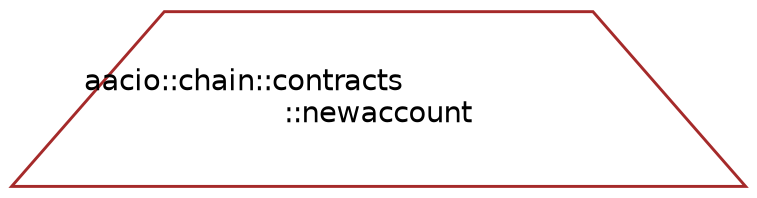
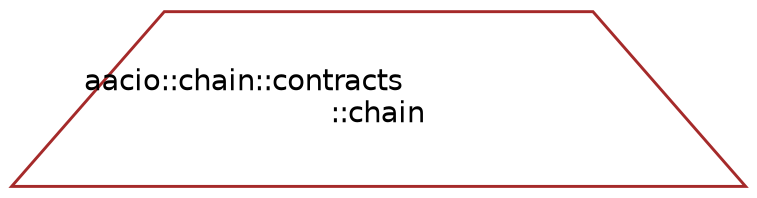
node "aacio::chain::contracts ::newaccount": label "aacio::chain::contracts ::newaccount" -> "aacio::chain::contracts ::chain"
